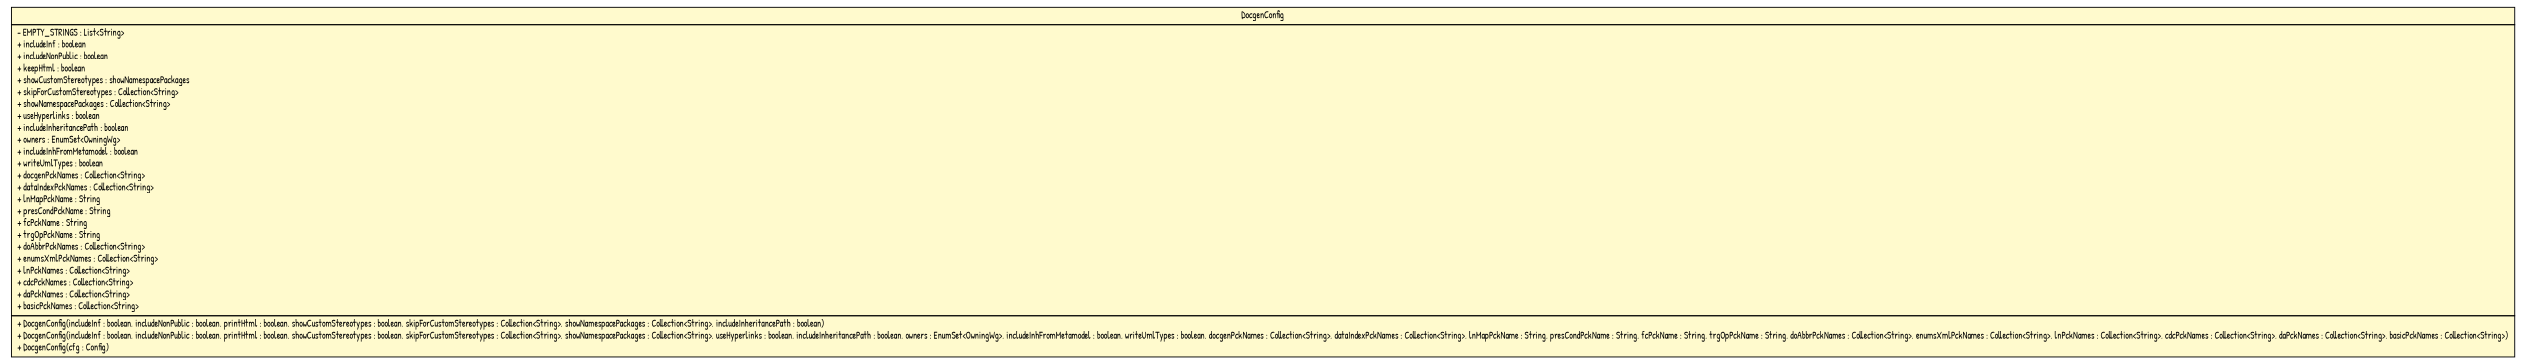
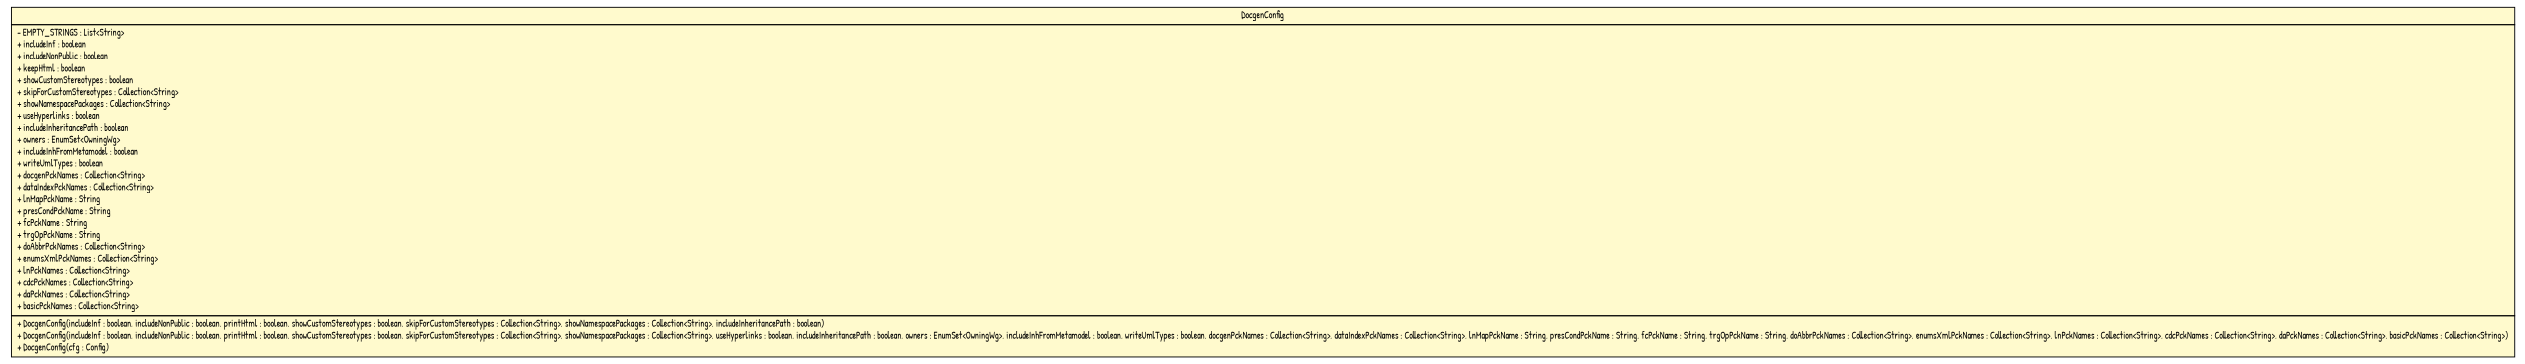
node "DocgenConfig": text "+ showCustomStereotypes : showNamespacePackages" -> "+ showCustomStereotypes : boolean"
